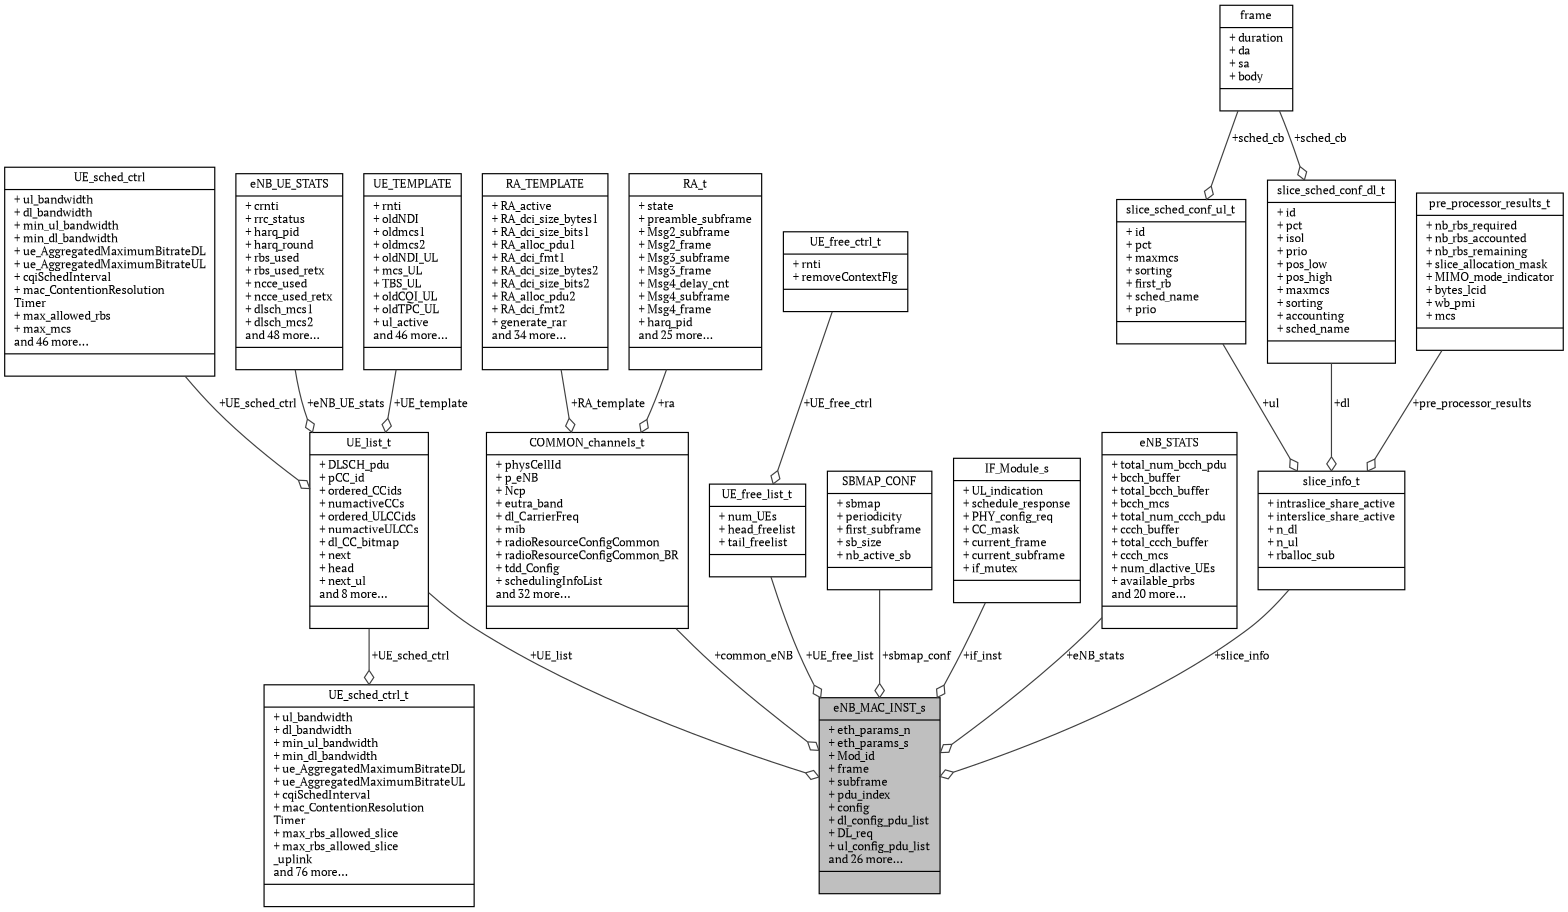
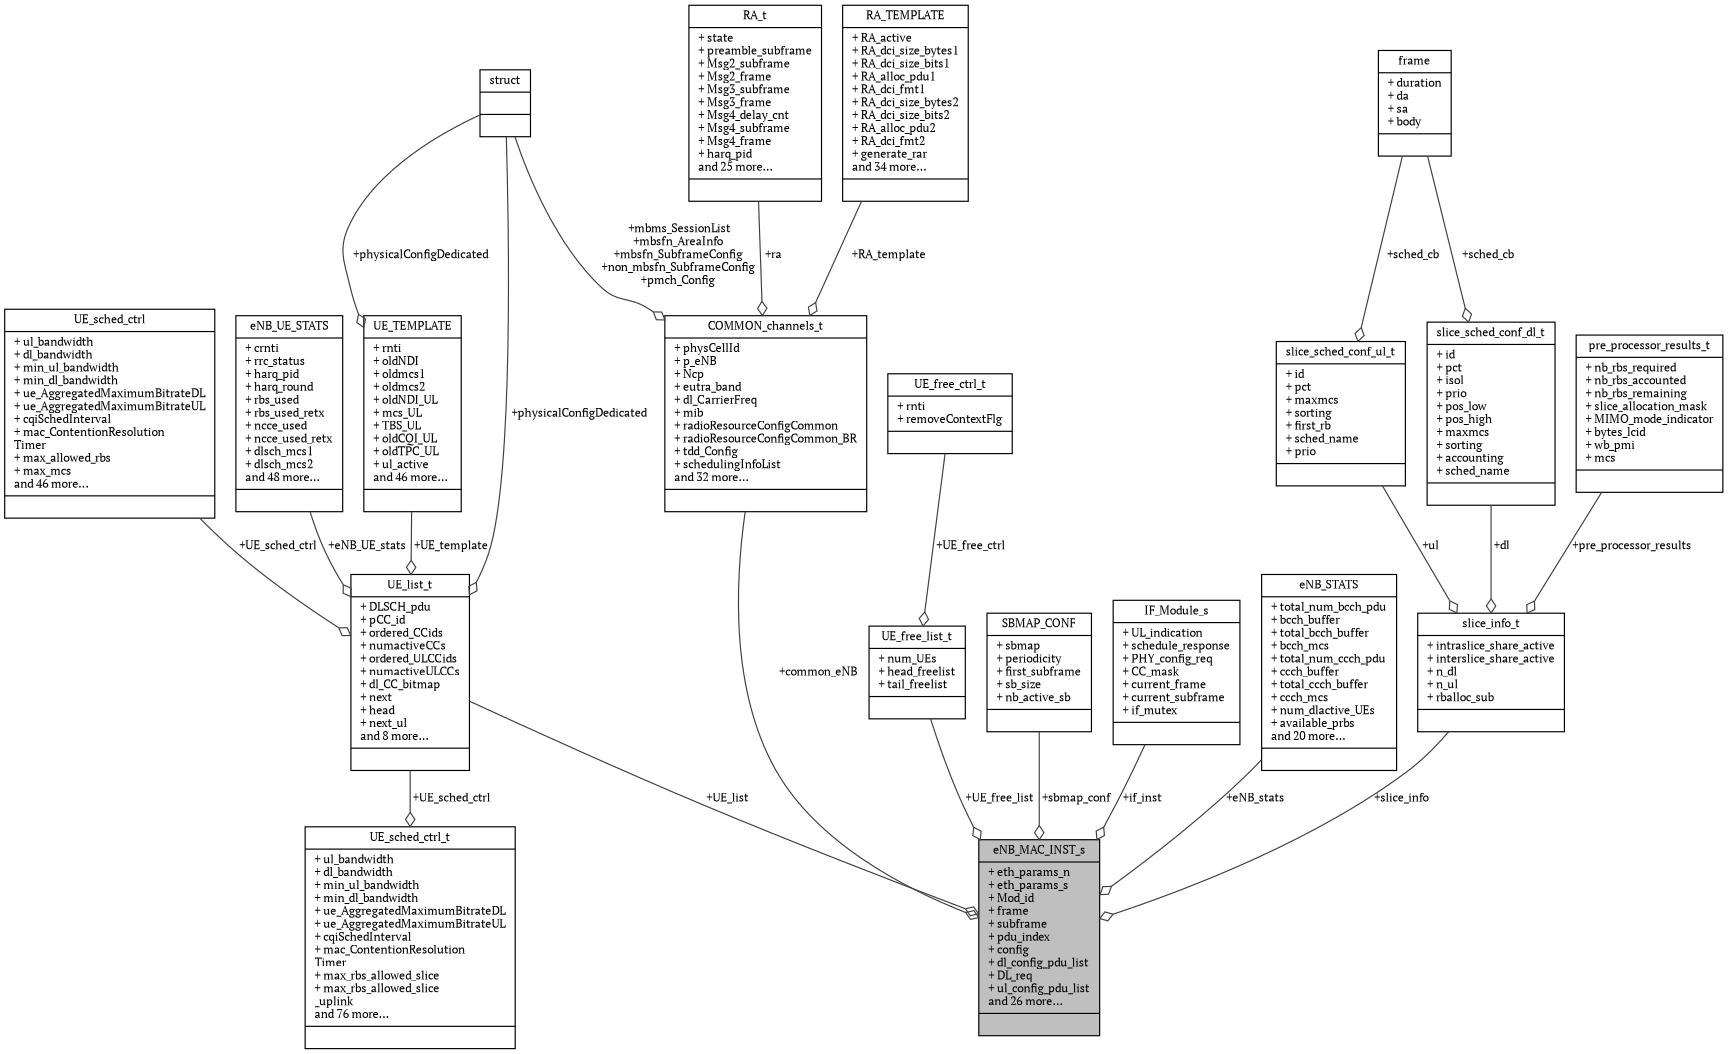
node "struct": added
